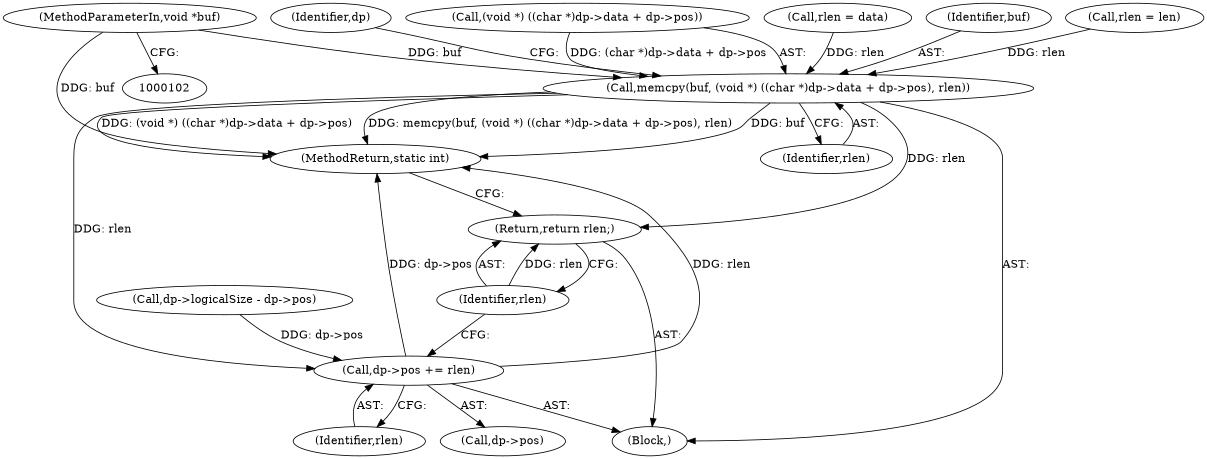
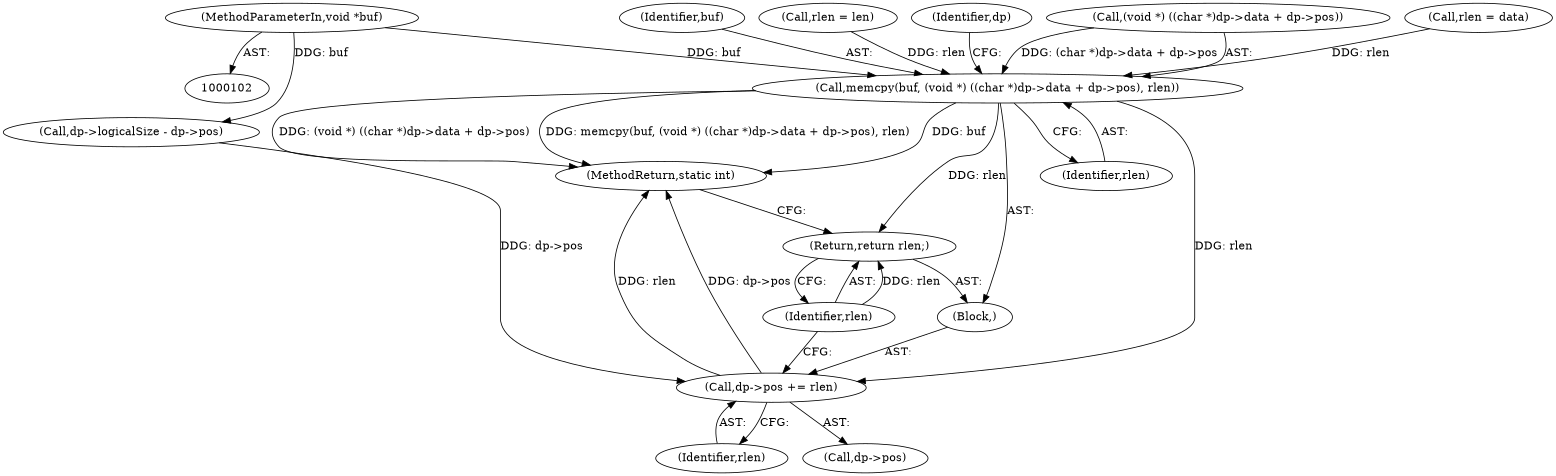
edge "(MethodParameterIn,void *buf)" -> "1000102": label "CFG: " -> "AST: "
edge "(MethodParameterIn,void *buf)" -> "(MethodReturn,static int)": now "(MethodParameterIn,void *buf)" -> "(Call,dp->logicalSize - dp->pos)"
edge "(Call,dp->pos += rlen)" -> "(Block,)": reversed
